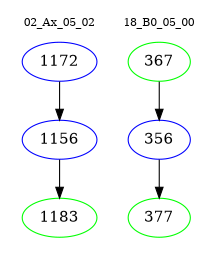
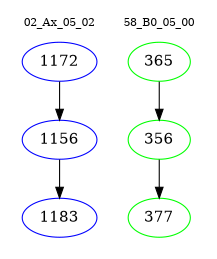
cluster "18_B0_05_00": label "18_B0_05_00" -> "58_B0_05_00"
node "367": label "367" -> "365"
node "356": color blue -> green
node "1183": color green -> blue
